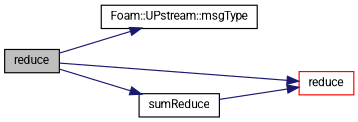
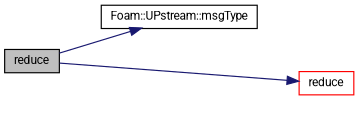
node "sumReduce": removed
